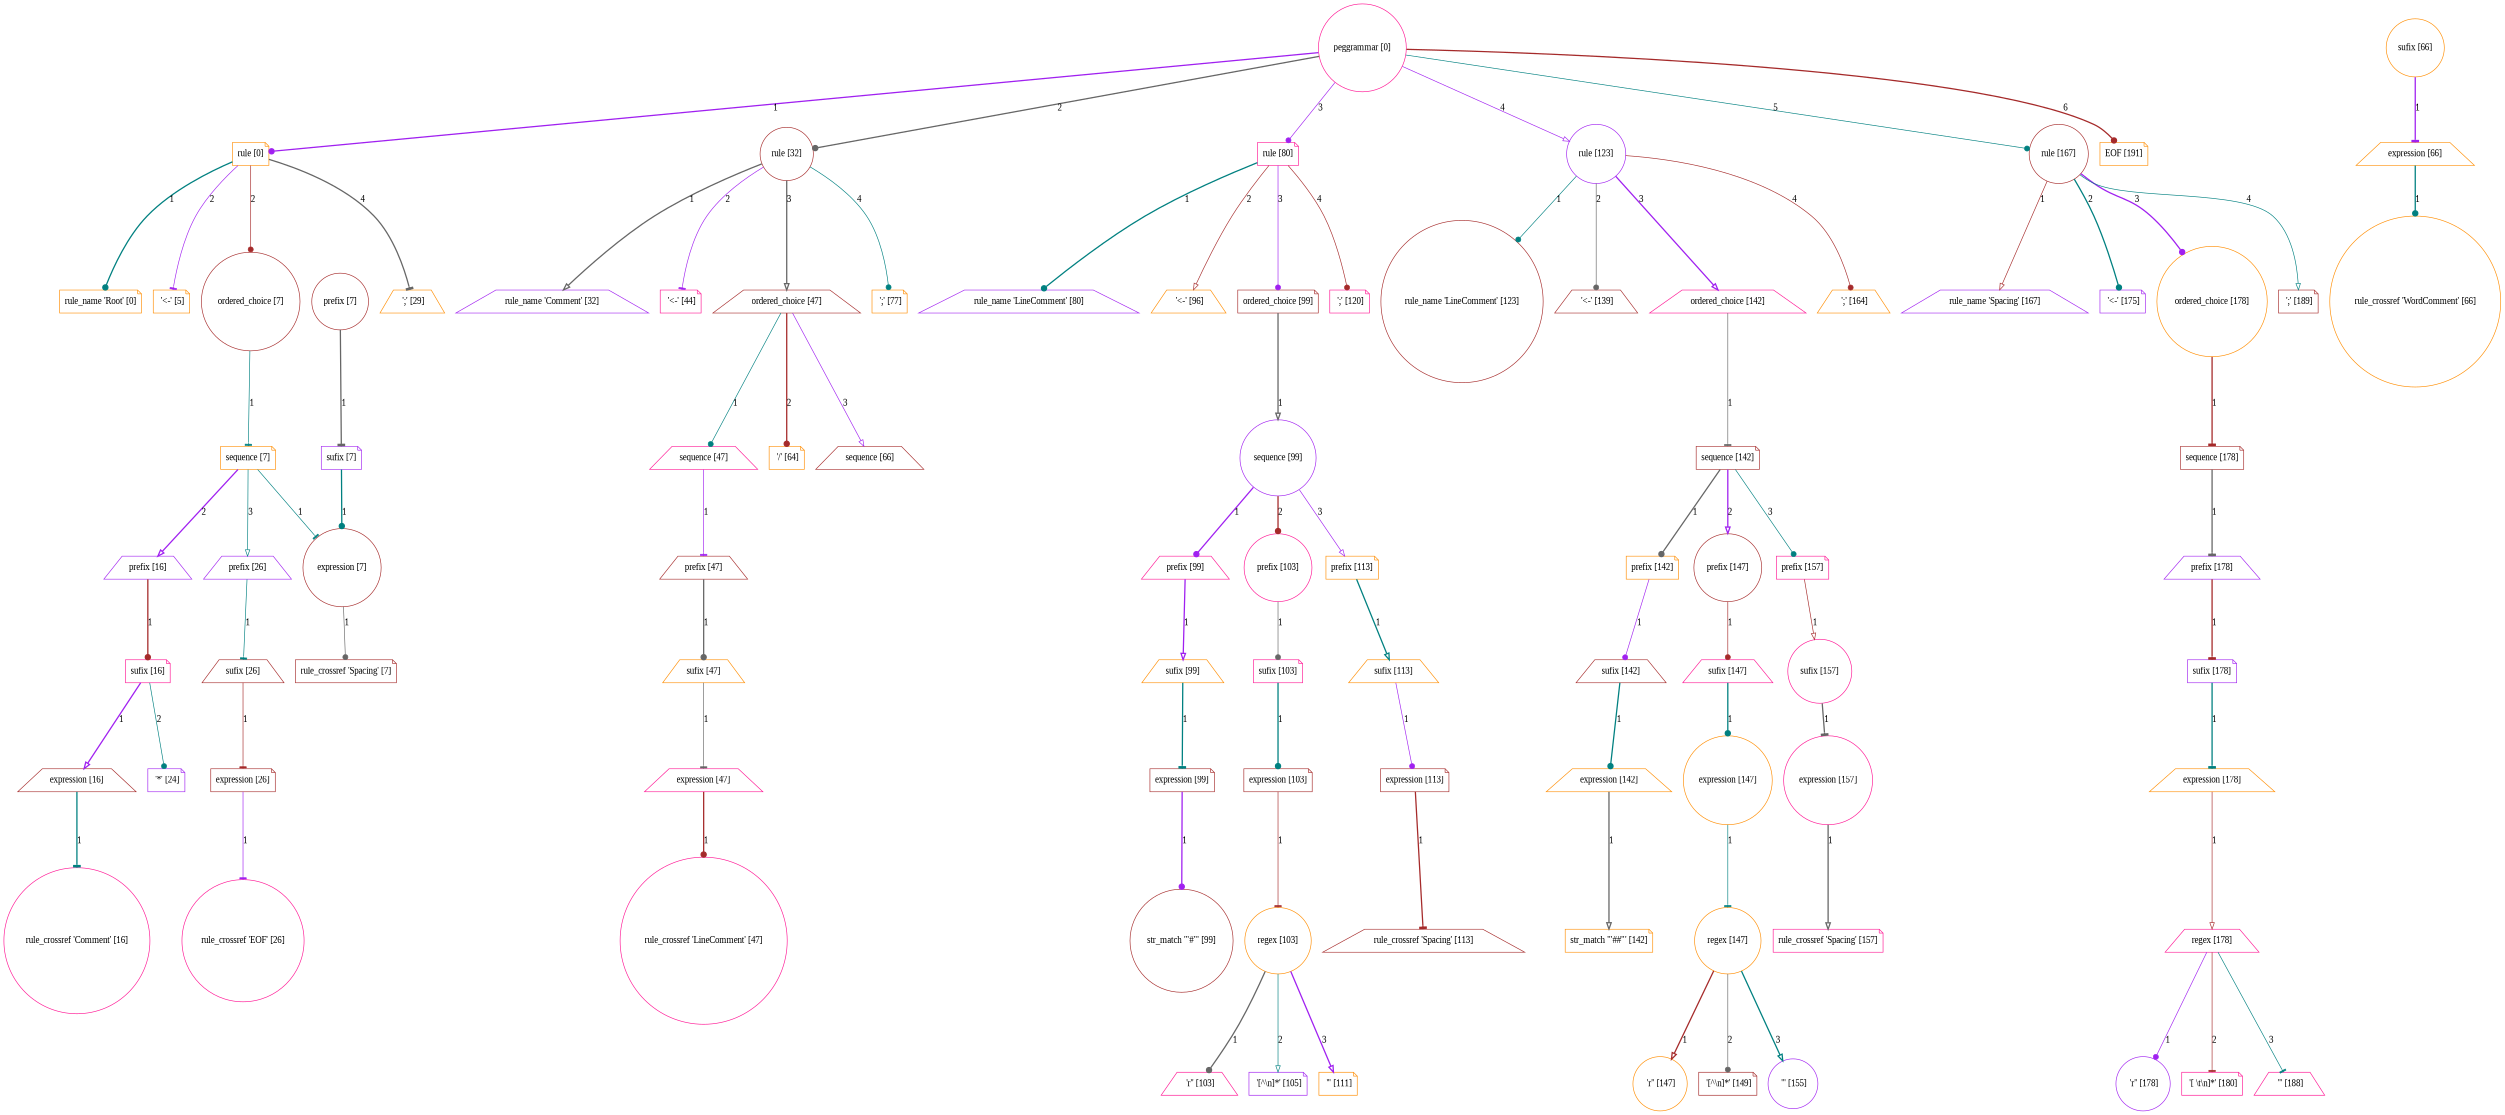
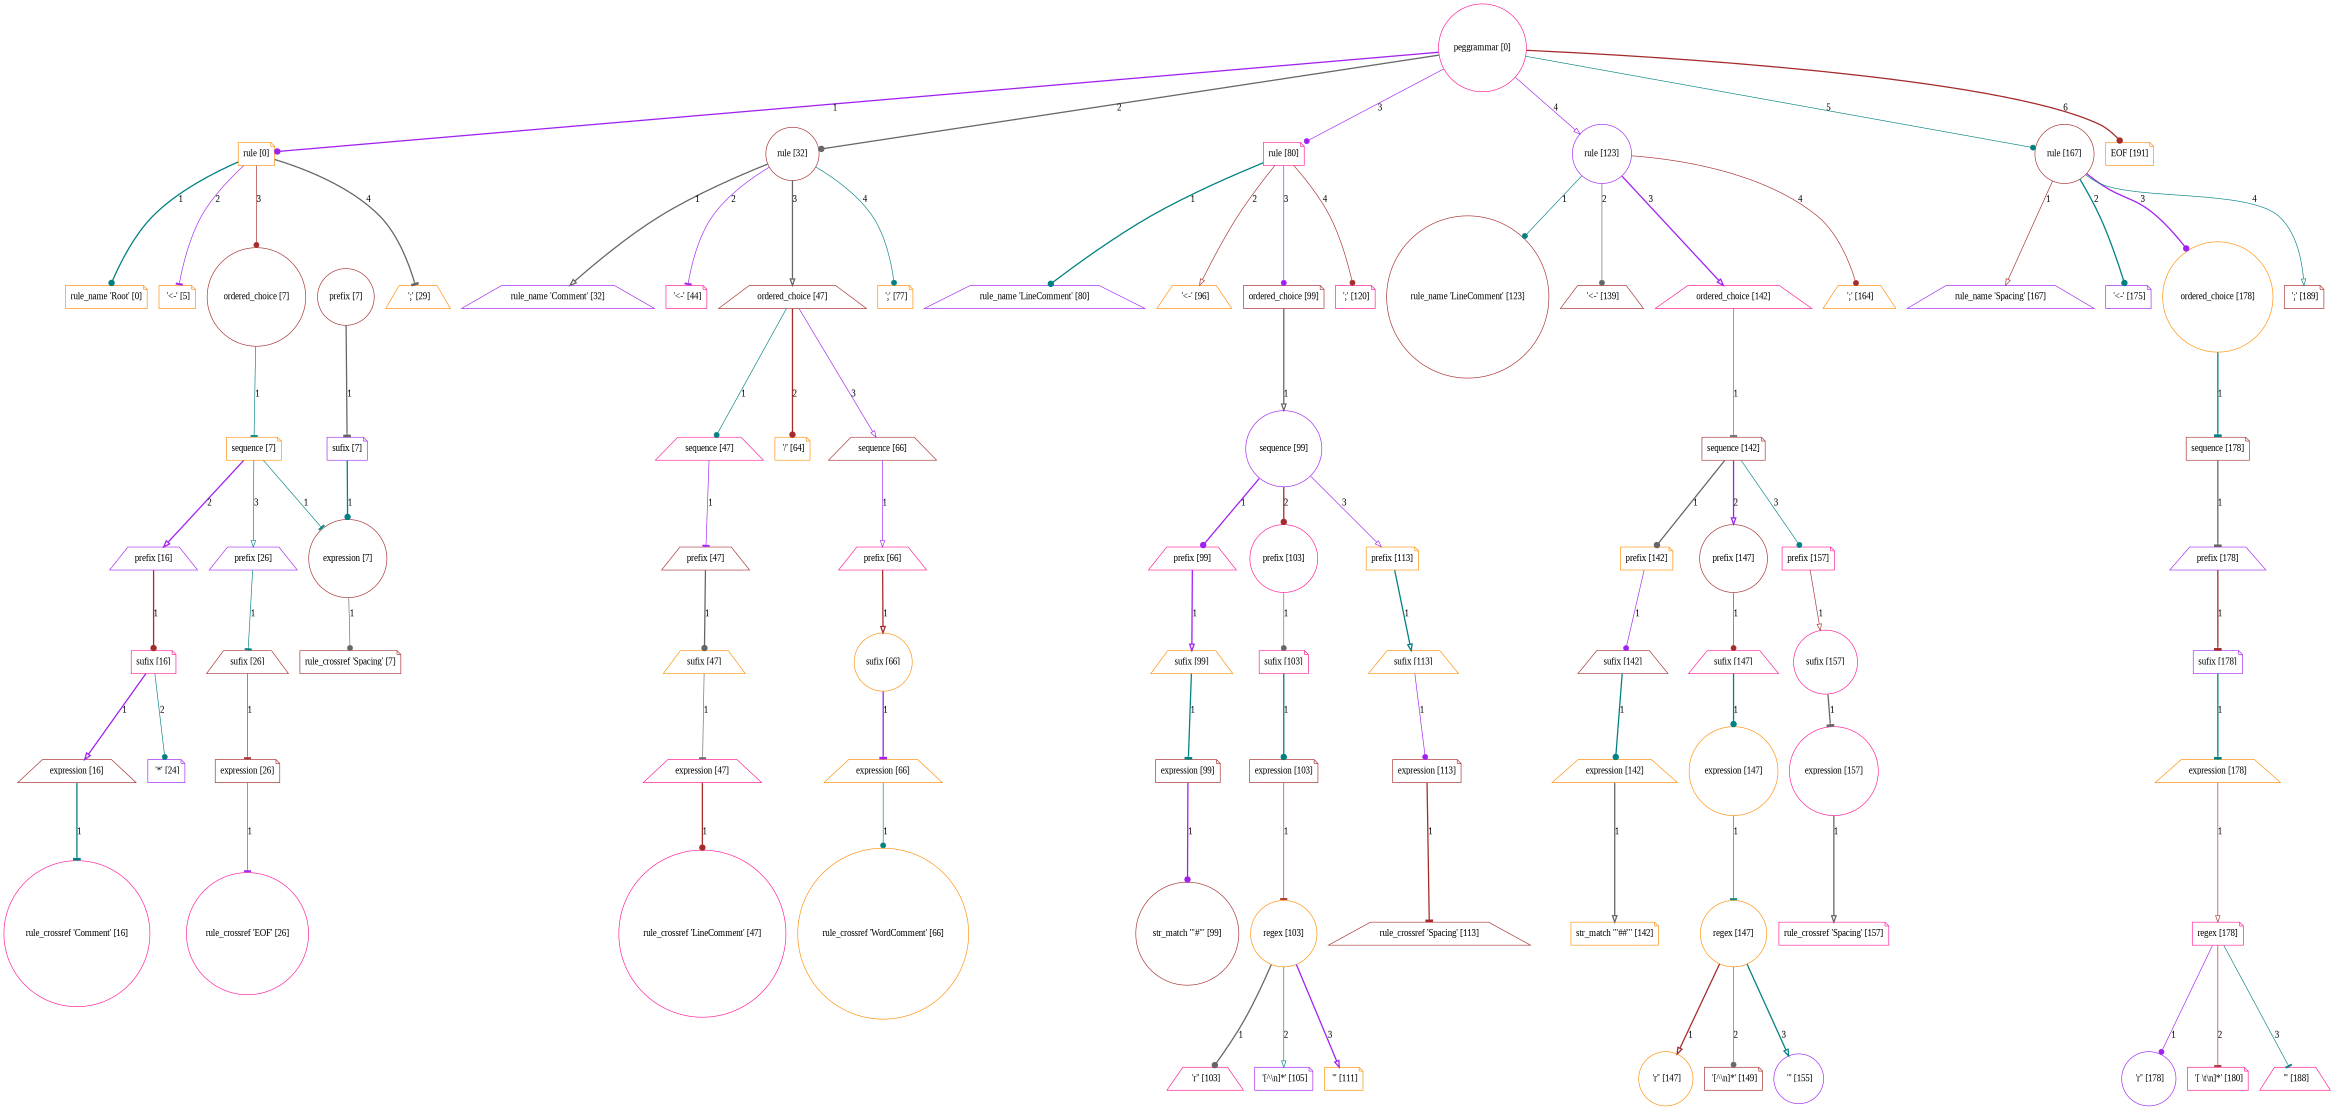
edge "expression [66]" -> "rule_crossref 'WordComment' [66]": style bold -> solid
edge "rule [0]" -> "ordered_choice [7]": label "2" -> "3"
edge "ordered_choice [178]" -> "sequence [178]": color brown -> teal
node "prefix [66]": added
node "regex [178]": shape trapezium -> note
